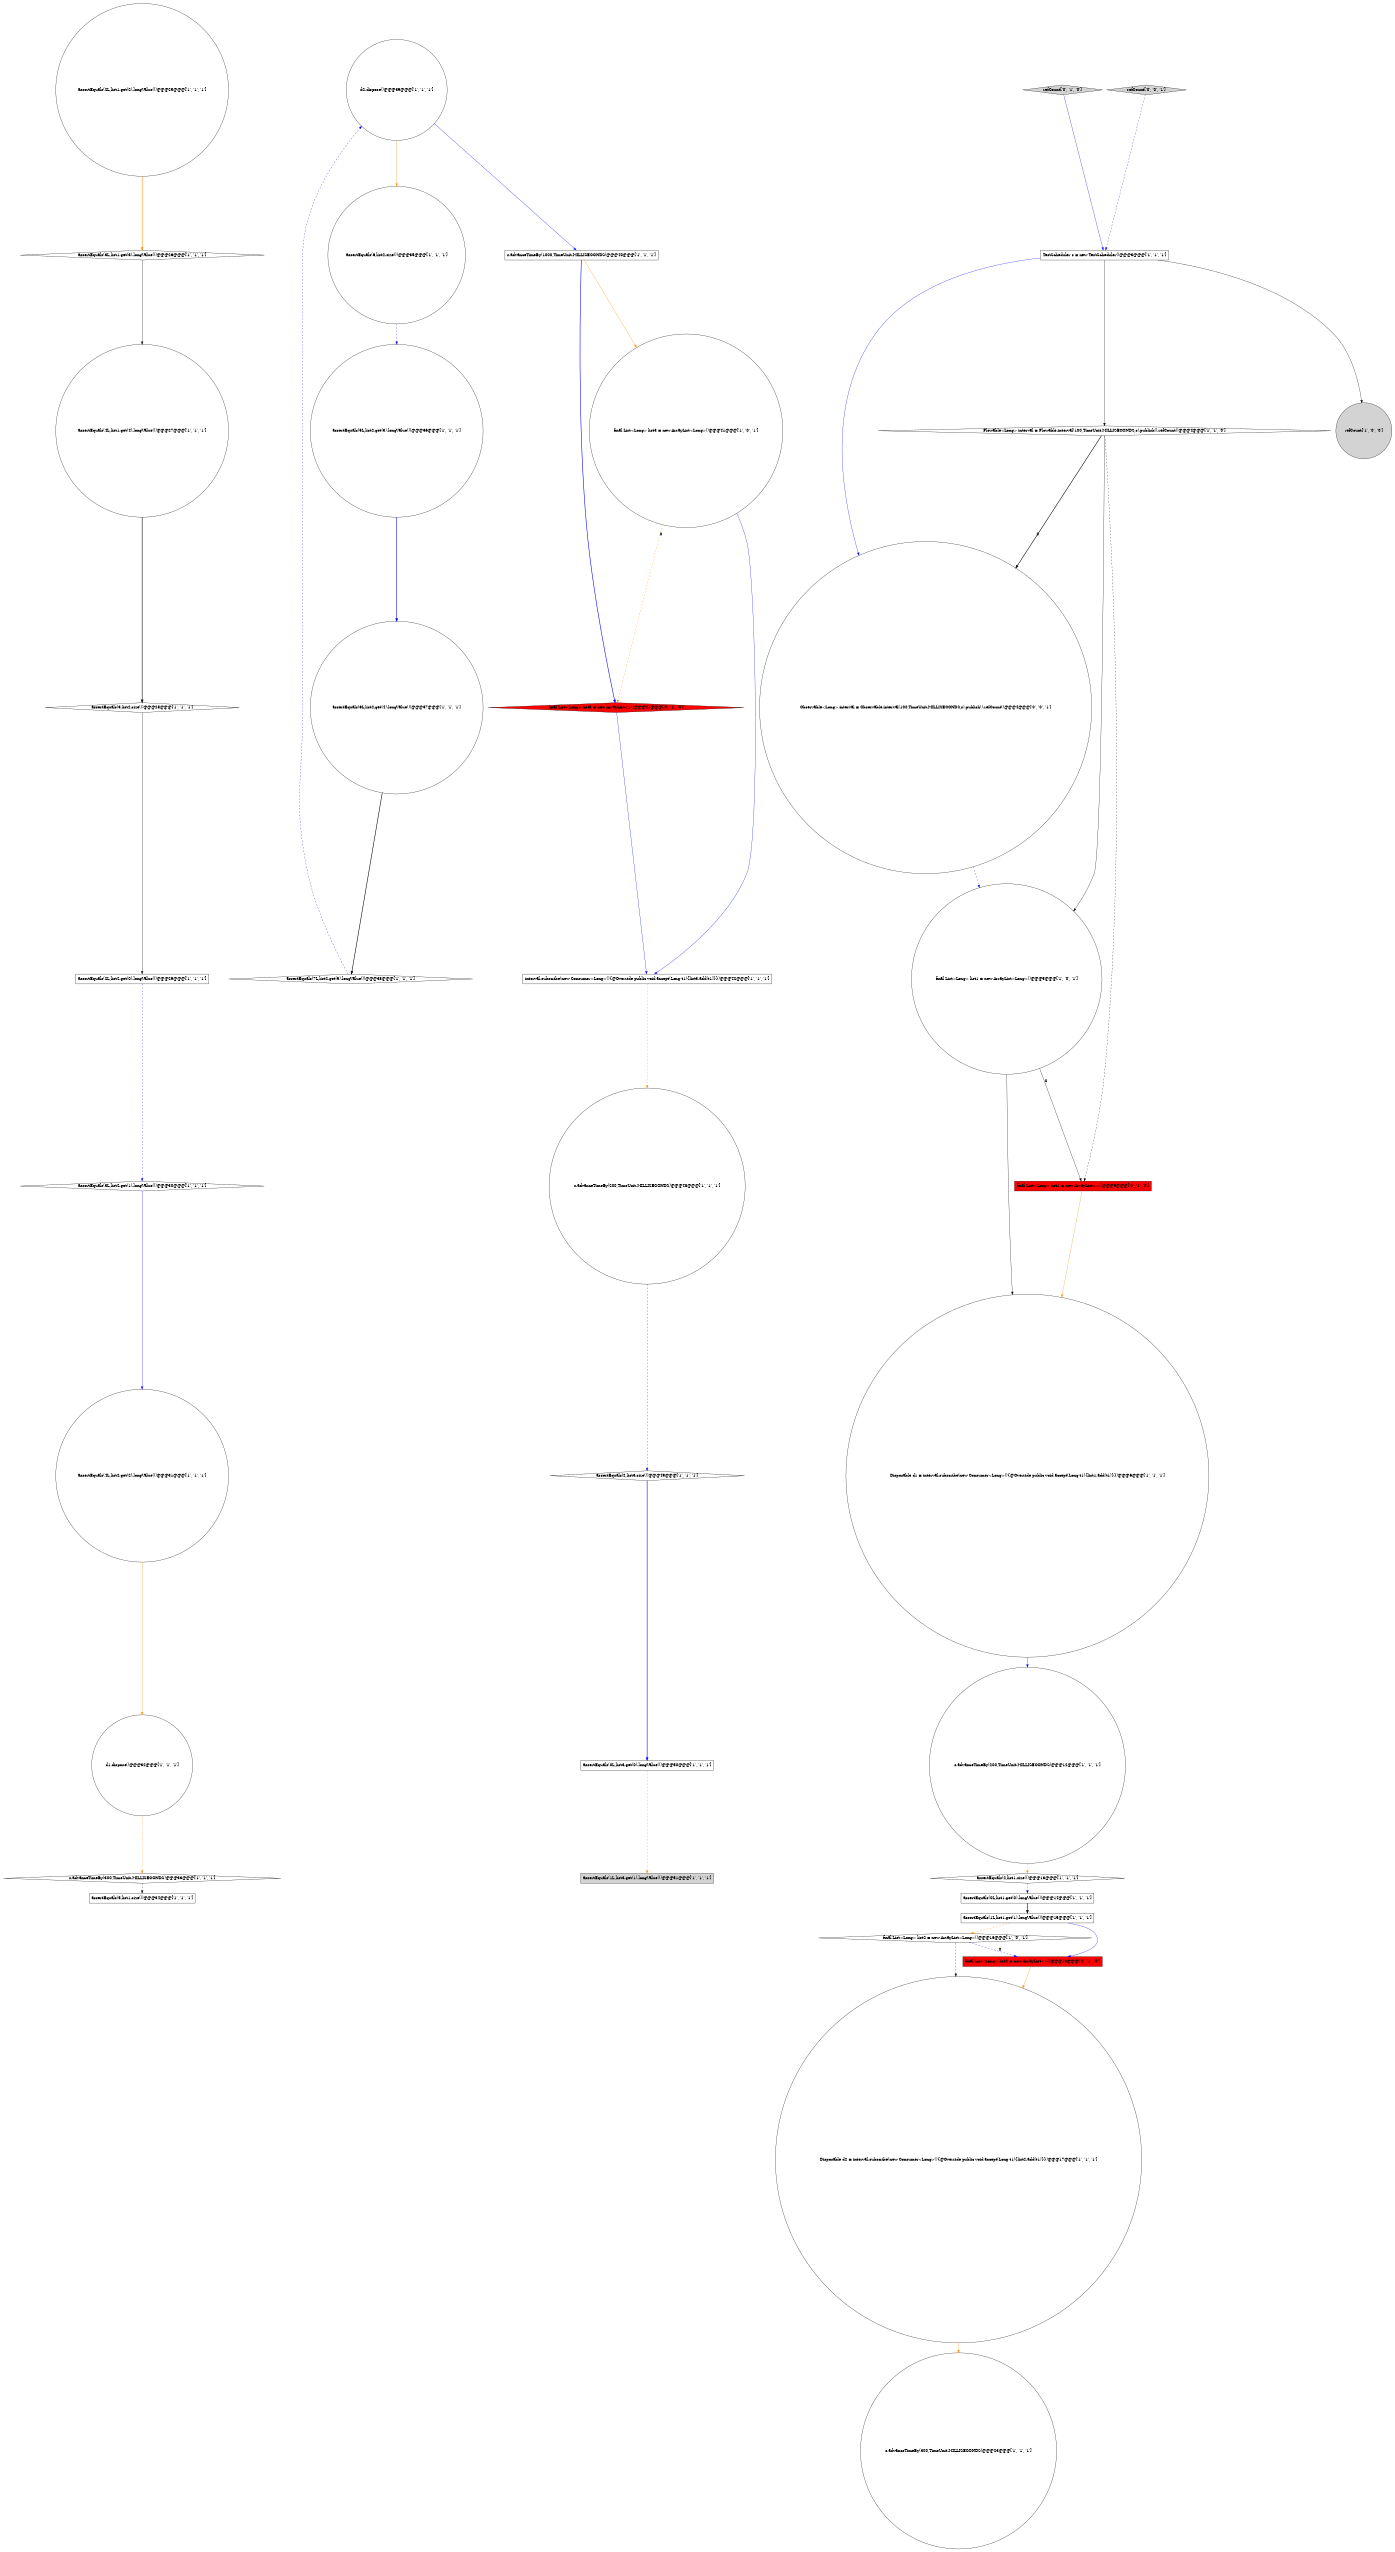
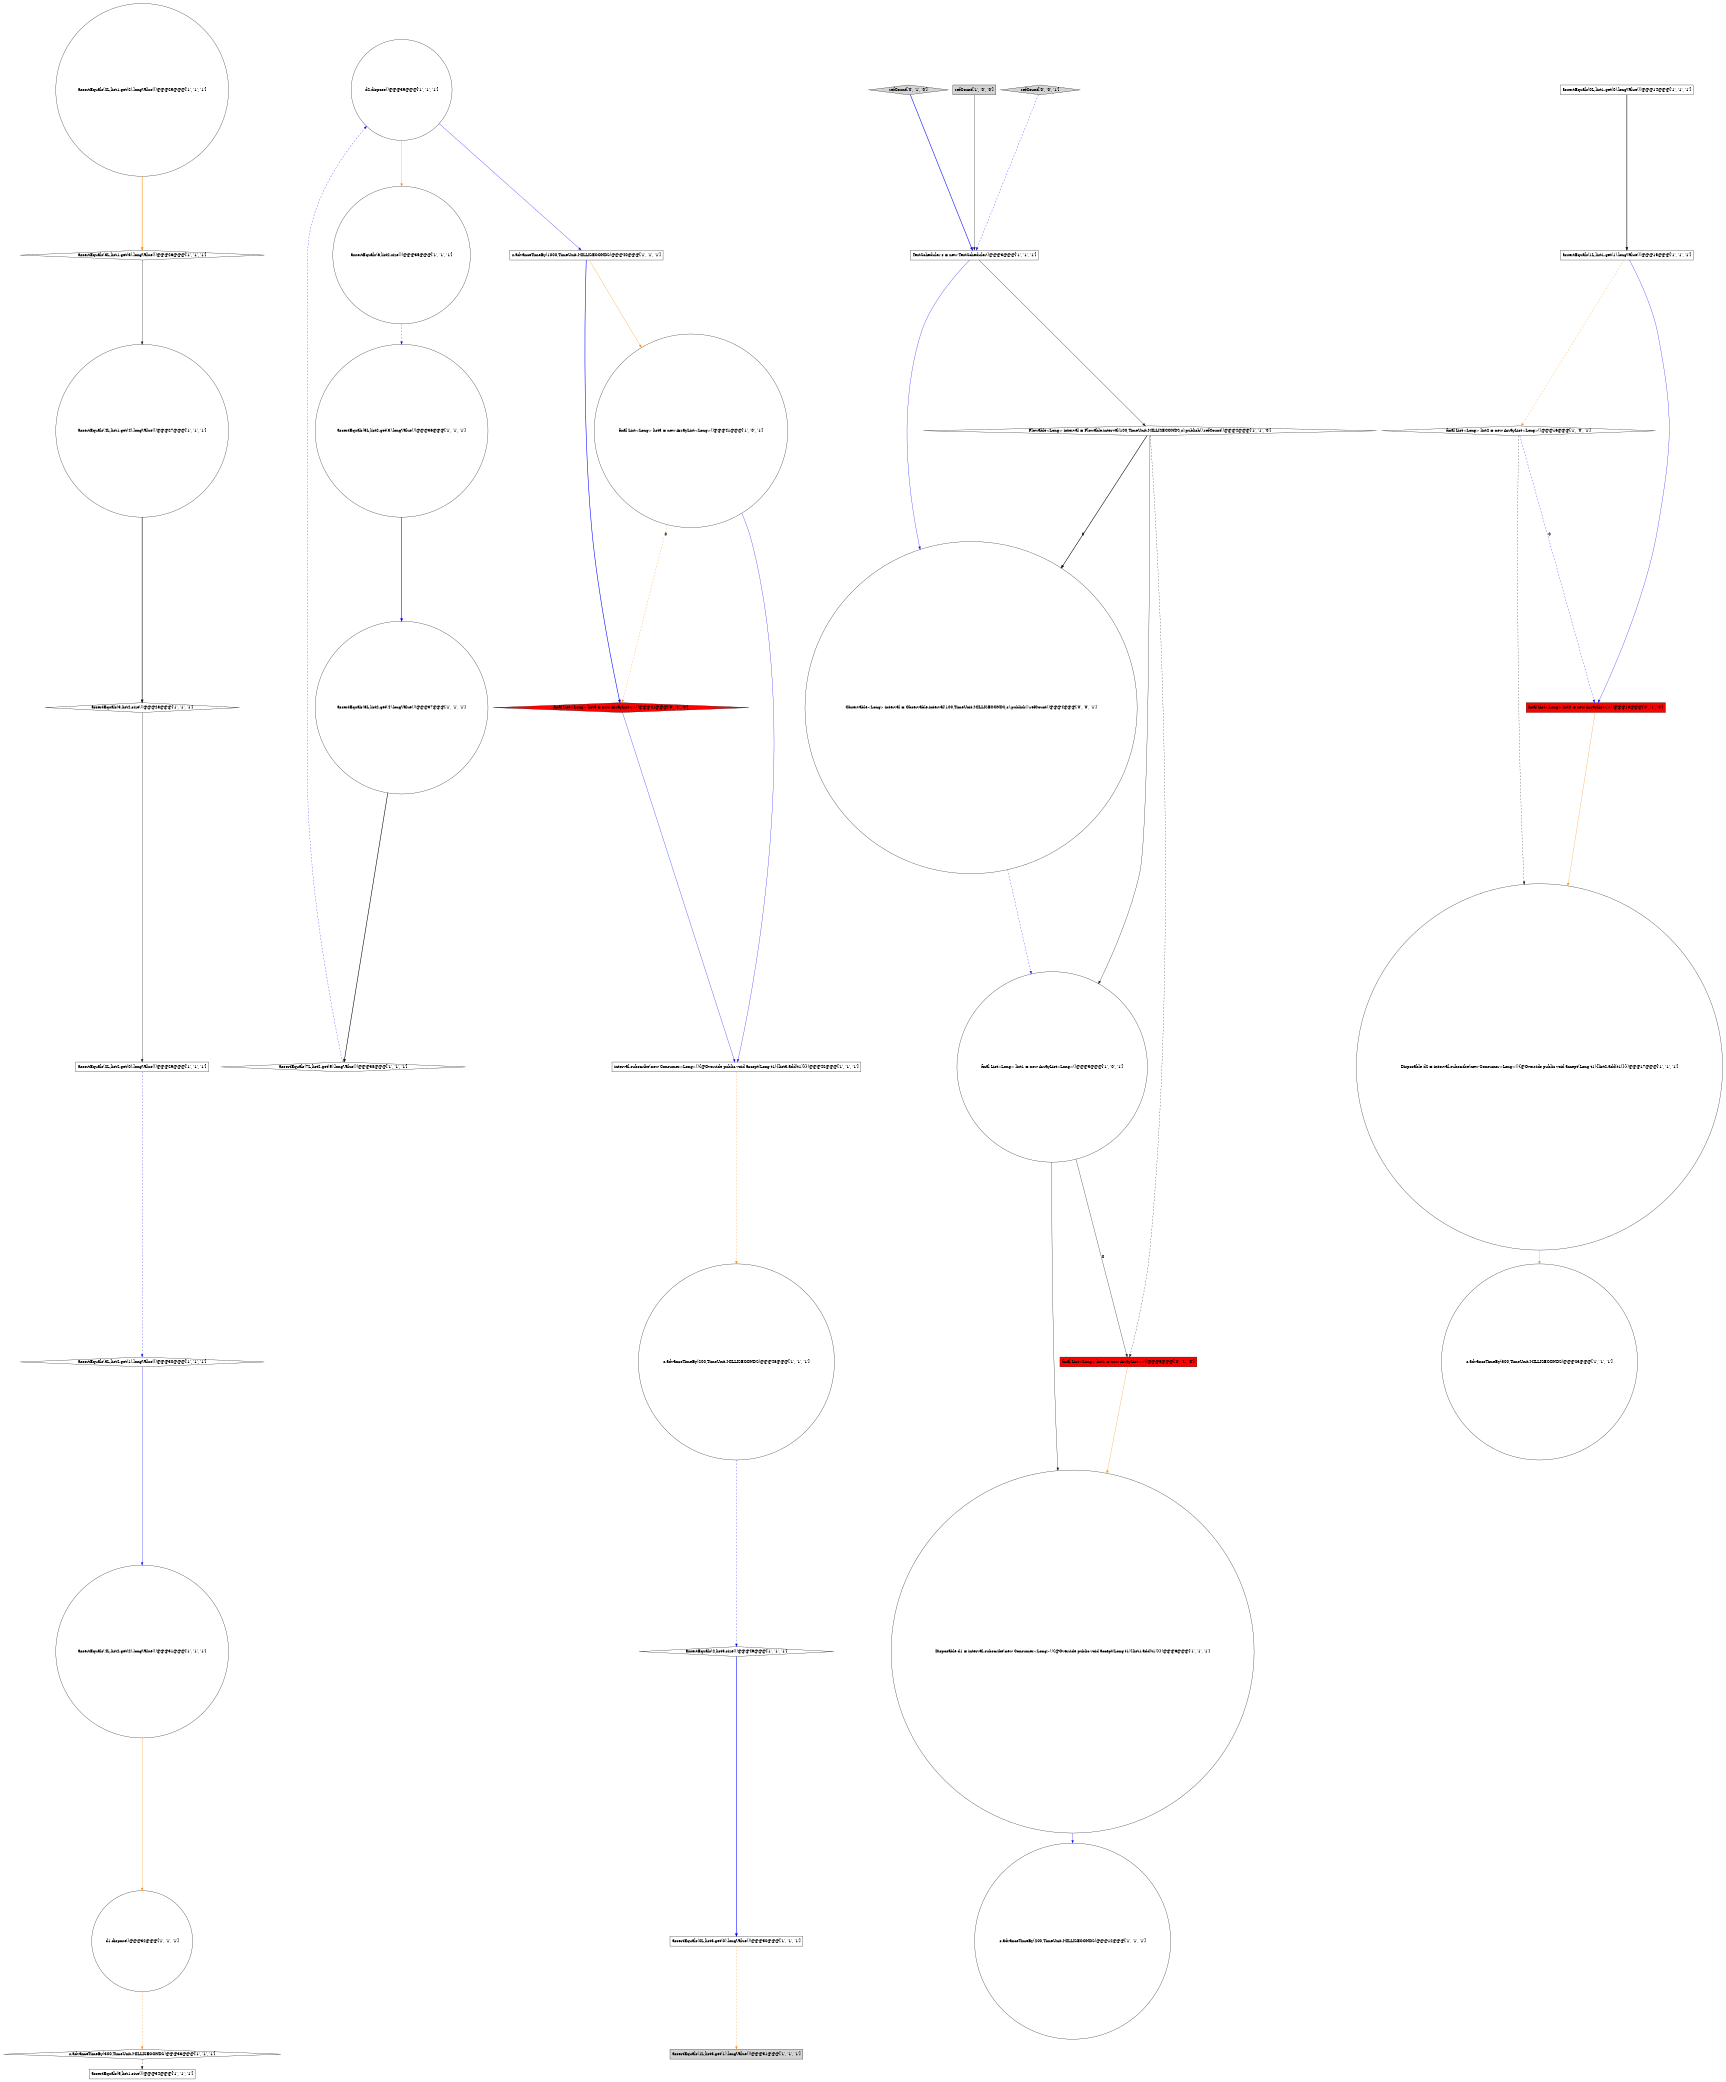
edge "refCount['0', '1', '0']" -> "TestScheduler s = new TestScheduler()@@@3@@@['1', '1', '1']": style solid -> bold
edge "TestScheduler s = new TestScheduler()@@@3@@@['1', '1', '1']" -> "refCount['1', '0', '0']": reversed
node "refCount['1', '0', '0']": shape circle -> box
node "assertEquals(2,list1.size())@@@13@@@['1', '1', '1']": removed
